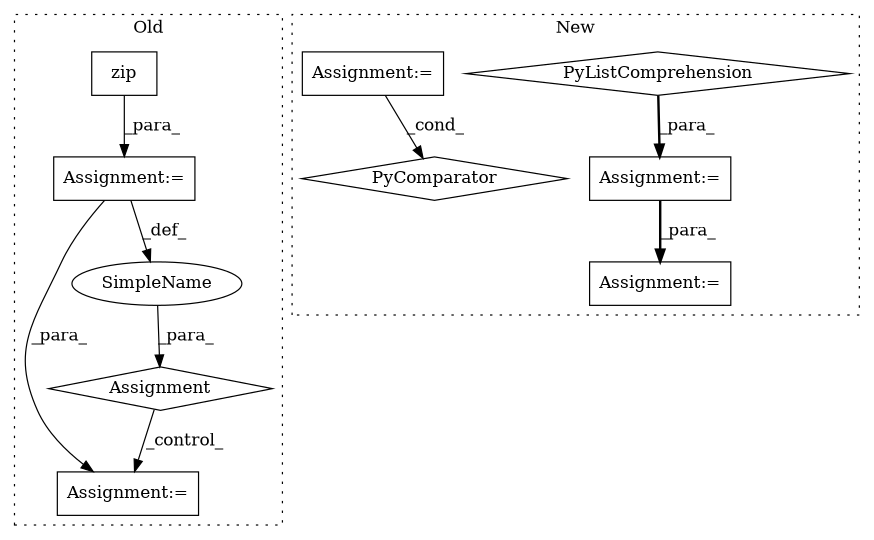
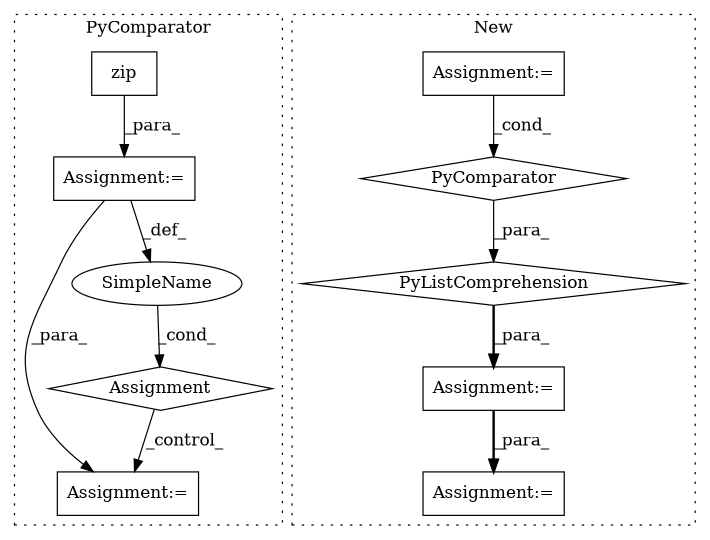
cluster "Old": label "Old" -> "PyComparator"
edge "PyComparator" -> "PyListComprehension": added, label "_para_"
edge "SimpleName" -> "Assignment": label "_para_" -> "_cond_"
